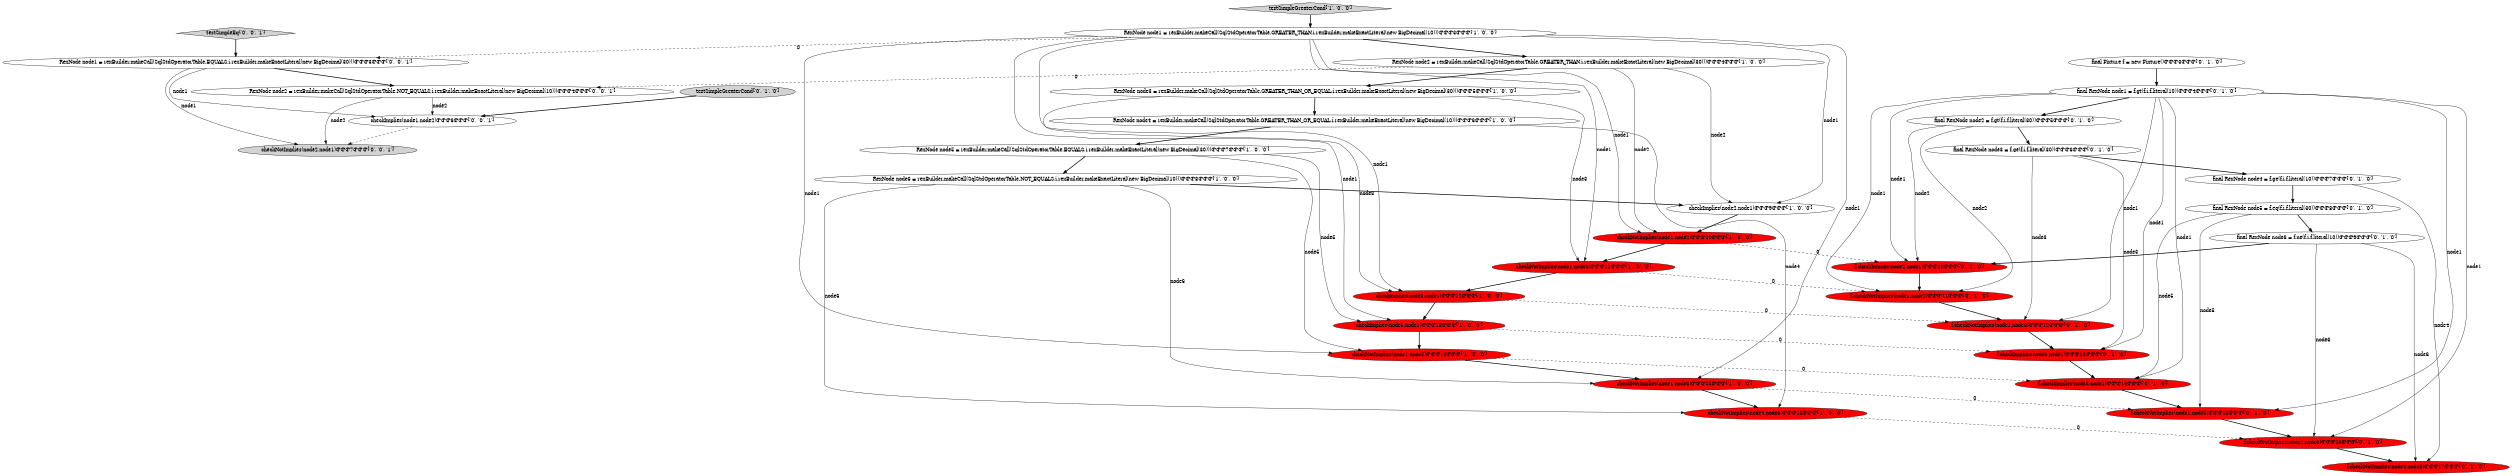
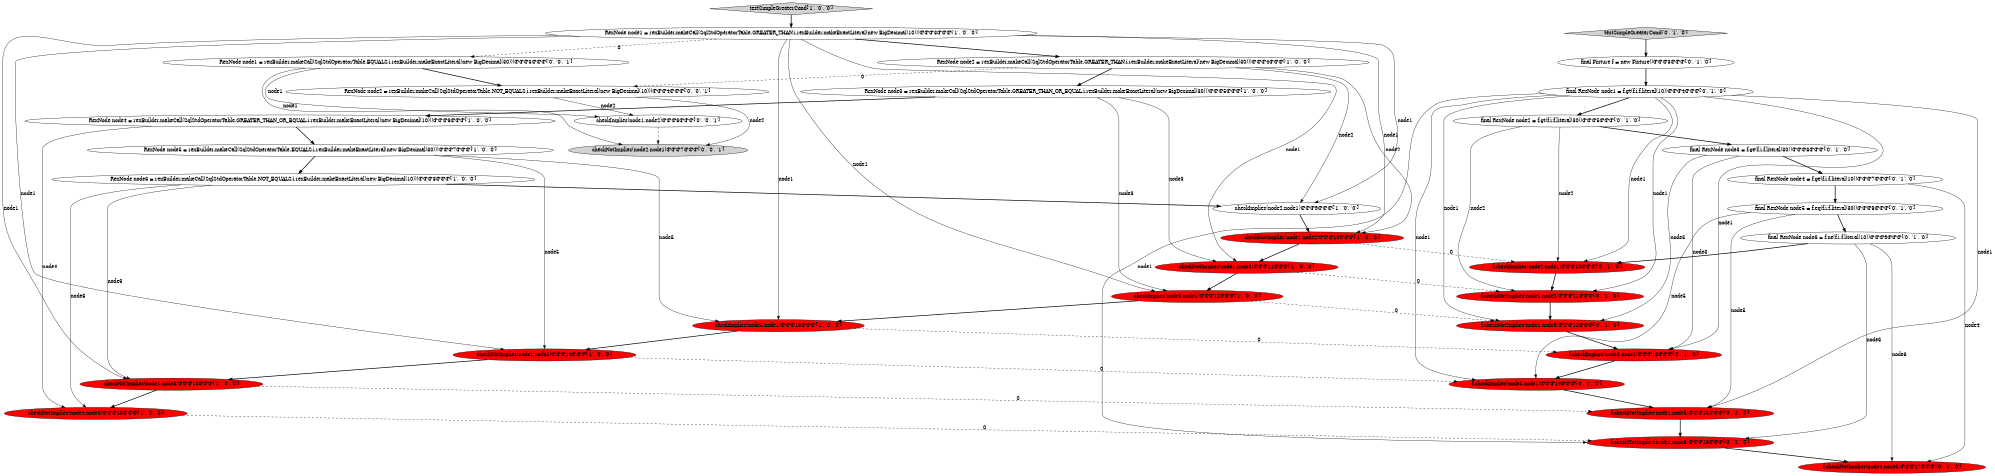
node "testSimpleEq['0', '0', '1']": removed
node "testSimpleGreaterCond['0', '1', '0']": shape ellipse -> diamond
edge "testSimpleGreaterCond['0', '1', '0']" -> "checkImplies(node1,node2)@@@6@@@['0', '0', '1']": now "testSimpleGreaterCond['0', '1', '0']" -> "final Fixture f = new Fixture()@@@3@@@['0', '1', '0']"
